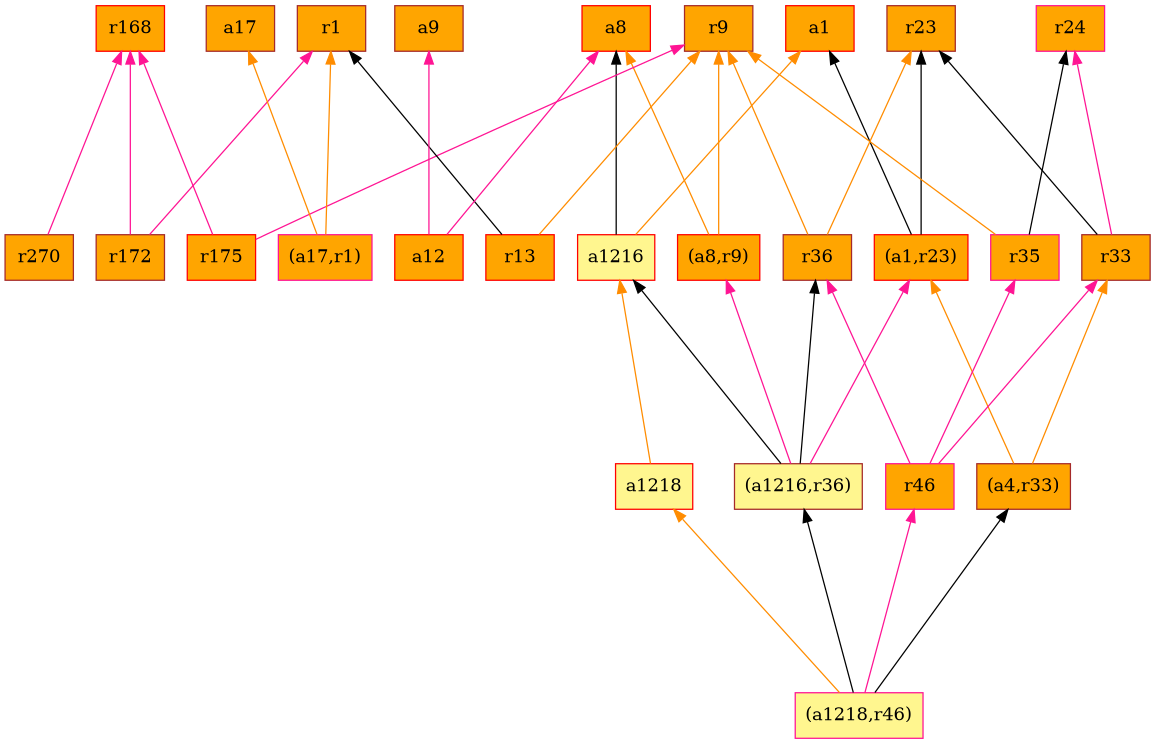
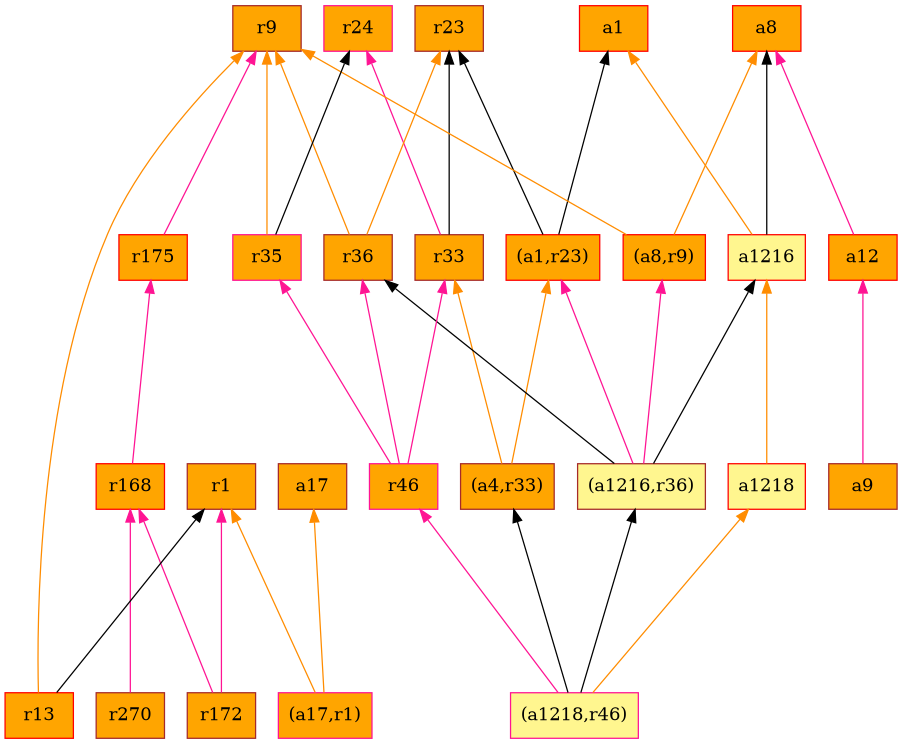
edge "a12" -> "a9": reversed
edge "r175" -> "r168": reversed
